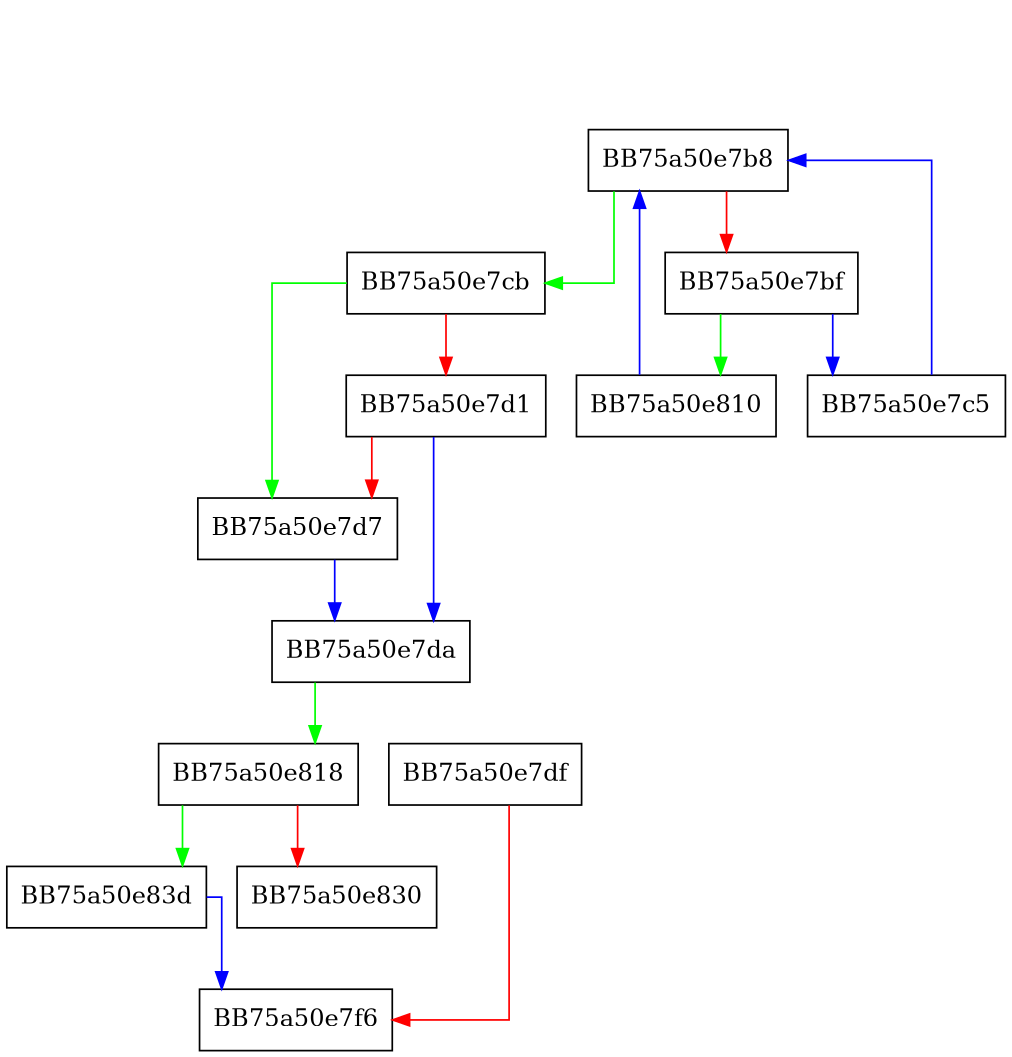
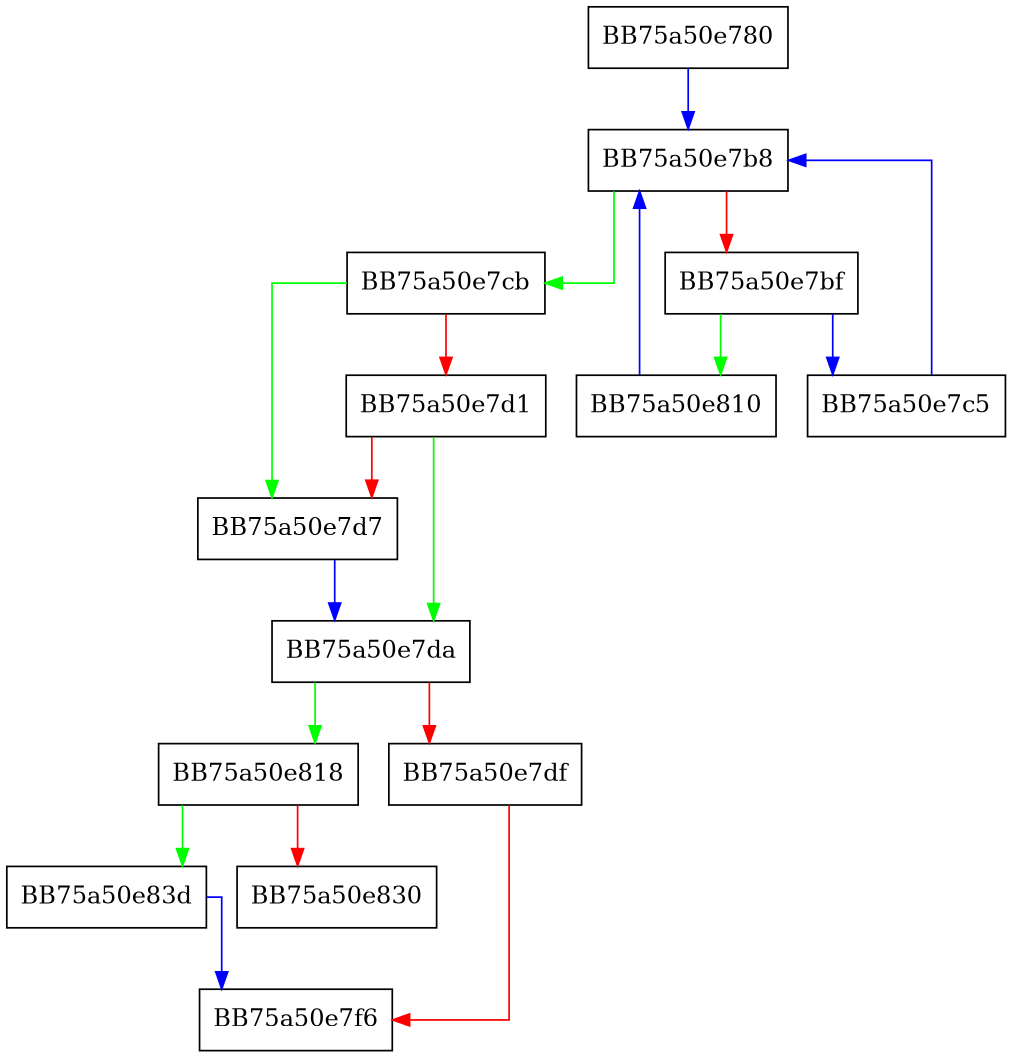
node "BB75a50e780": added
edge "BB75a50e7d1" -> "BB75a50e7da": color blue -> green
edge "BB75a50e7da" -> "BB75a50e7df": added
